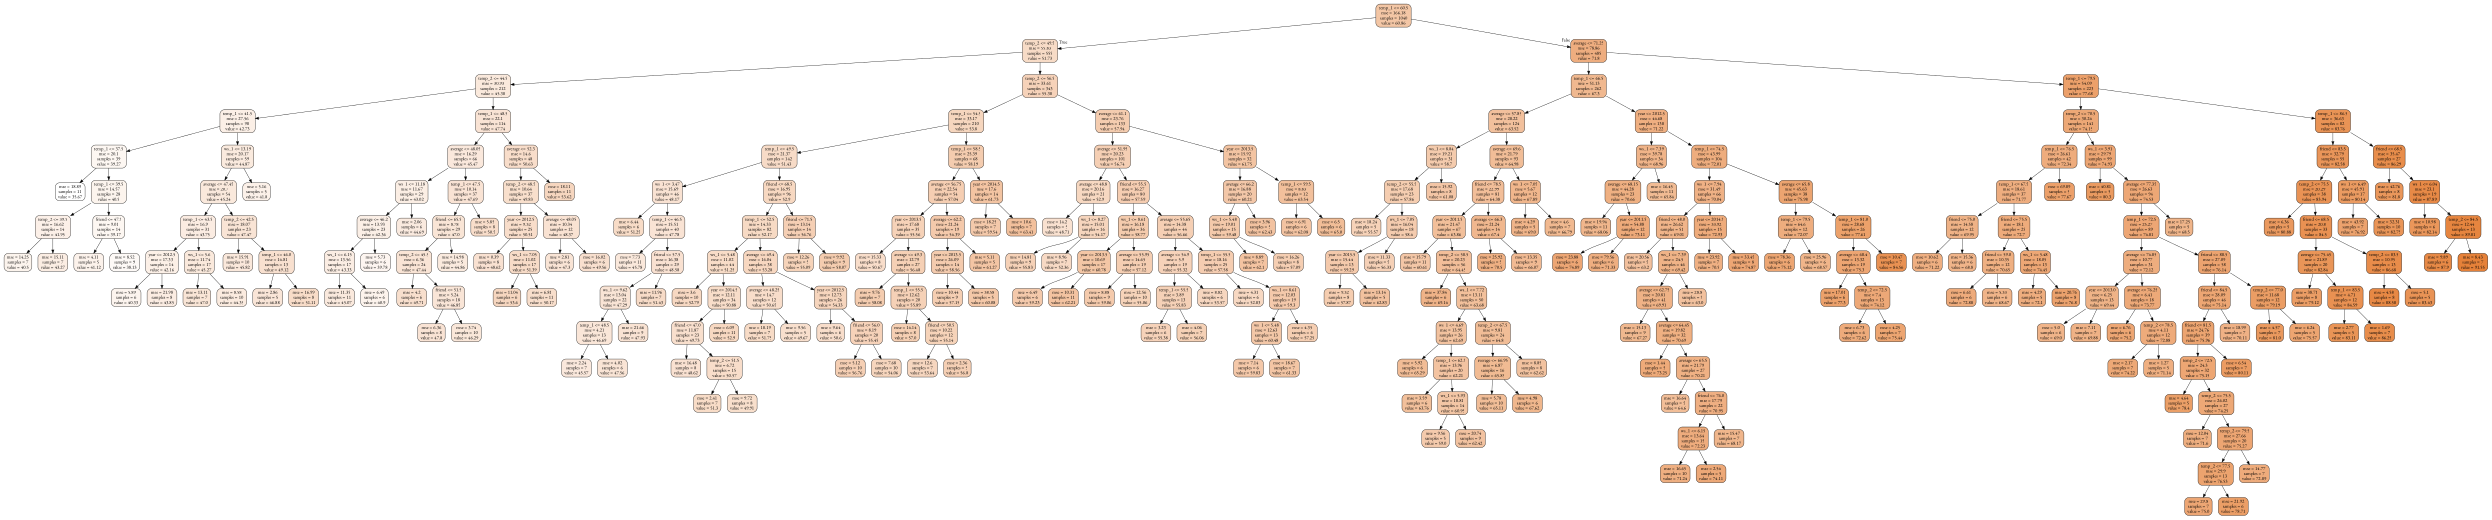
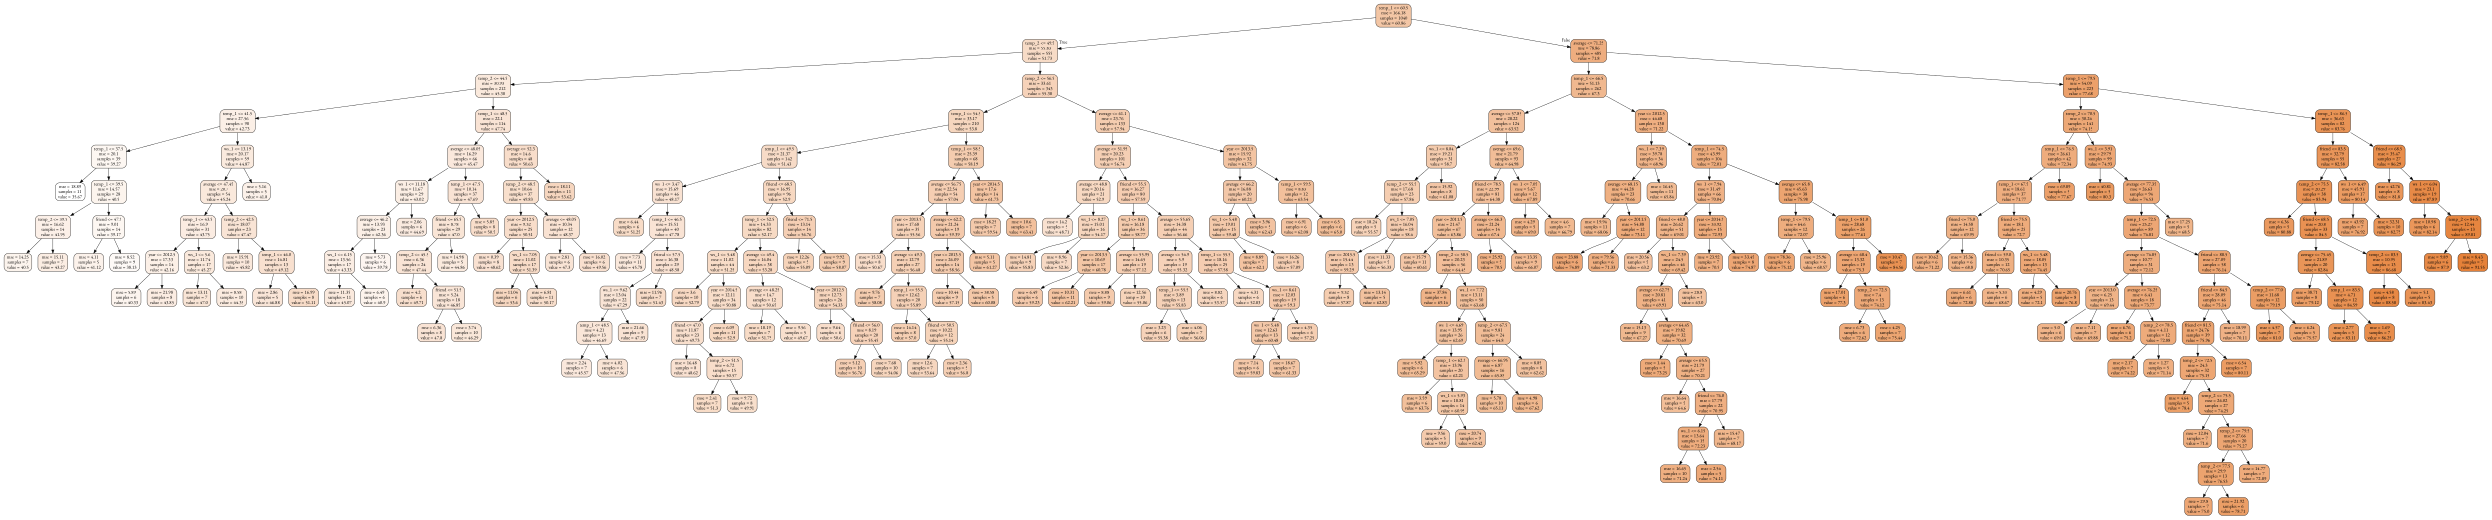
node "average <= 62.2 mse = 21.24 samples = 19 value = 54.39": label "average <= 62.2 mse = 21.24 samples = 19 value = 54.39" -> "average <= 62.2 mse = 21.24 samples = 19 value = 59.39"
node "mse = 12.56 samples = 10 value = 55.06": label "mse = 12.56 samples = 10 value = 55.06" -> "mse = 12.56 temp = 10 value = 55.06"
